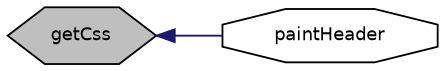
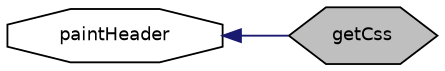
edge "paintHeader" -> "getCss": reversed
